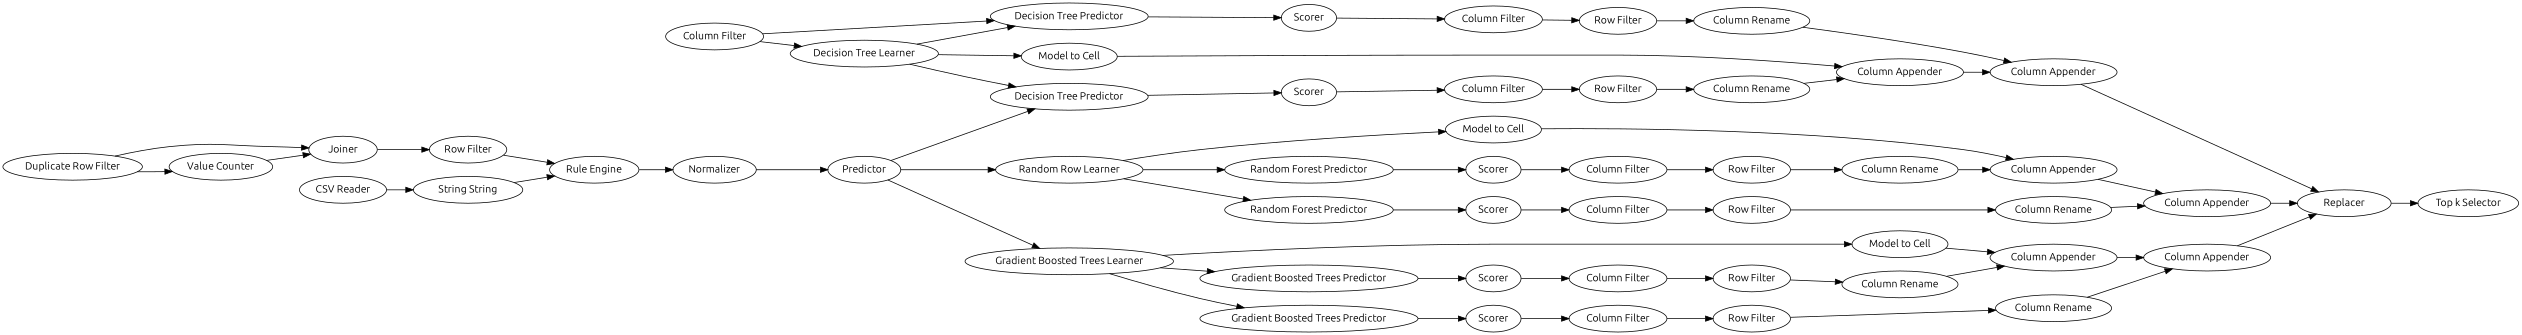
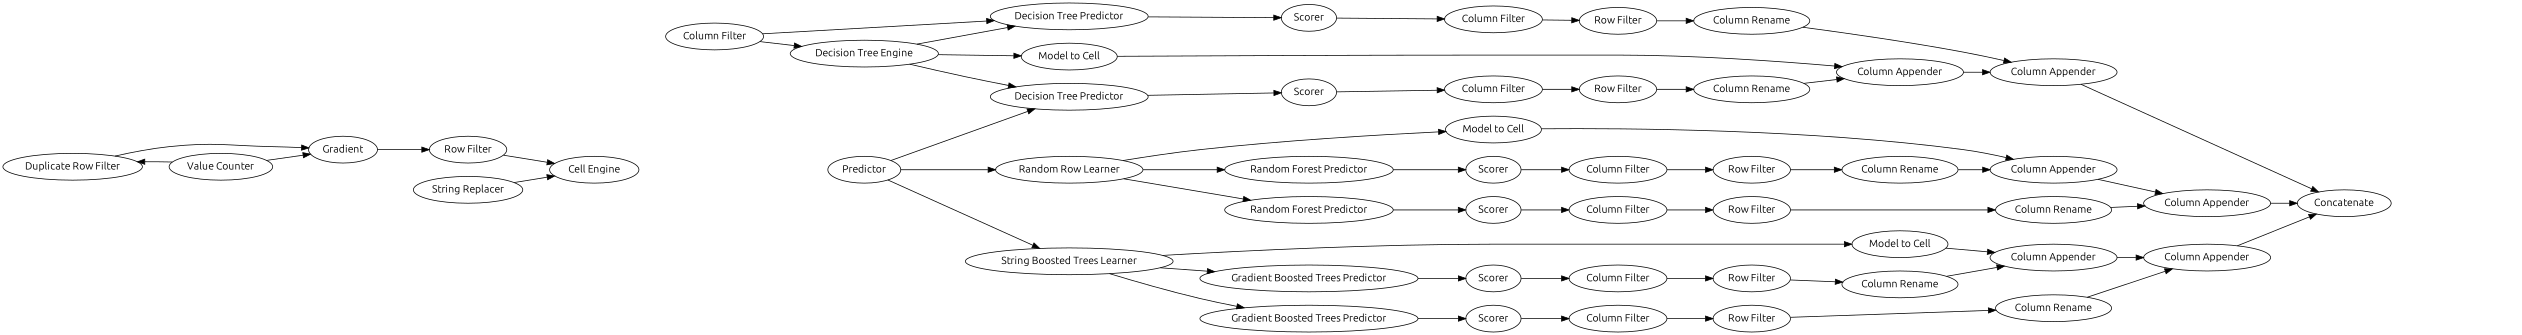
node "Decision Tree Learner": label "Decision Tree Learner" -> "Decision Tree Engine"
node "Joiner": label "Joiner" -> "Gradient"
node "Rule Engine": label "Rule Engine" -> "Cell Engine"
node "Normalizer": removed
edge "Duplicate Row Filter" -> "Value Counter": reversed
node "CSV Reader": removed
node "String String": label "String String" -> "String Replacer"
node "Replacer": label "Replacer" -> "Concatenate"
node "Top k Selector": removed
node "Gradient Boosted Trees Learner": label "Gradient Boosted Trees Learner" -> "String Boosted Trees Learner"
